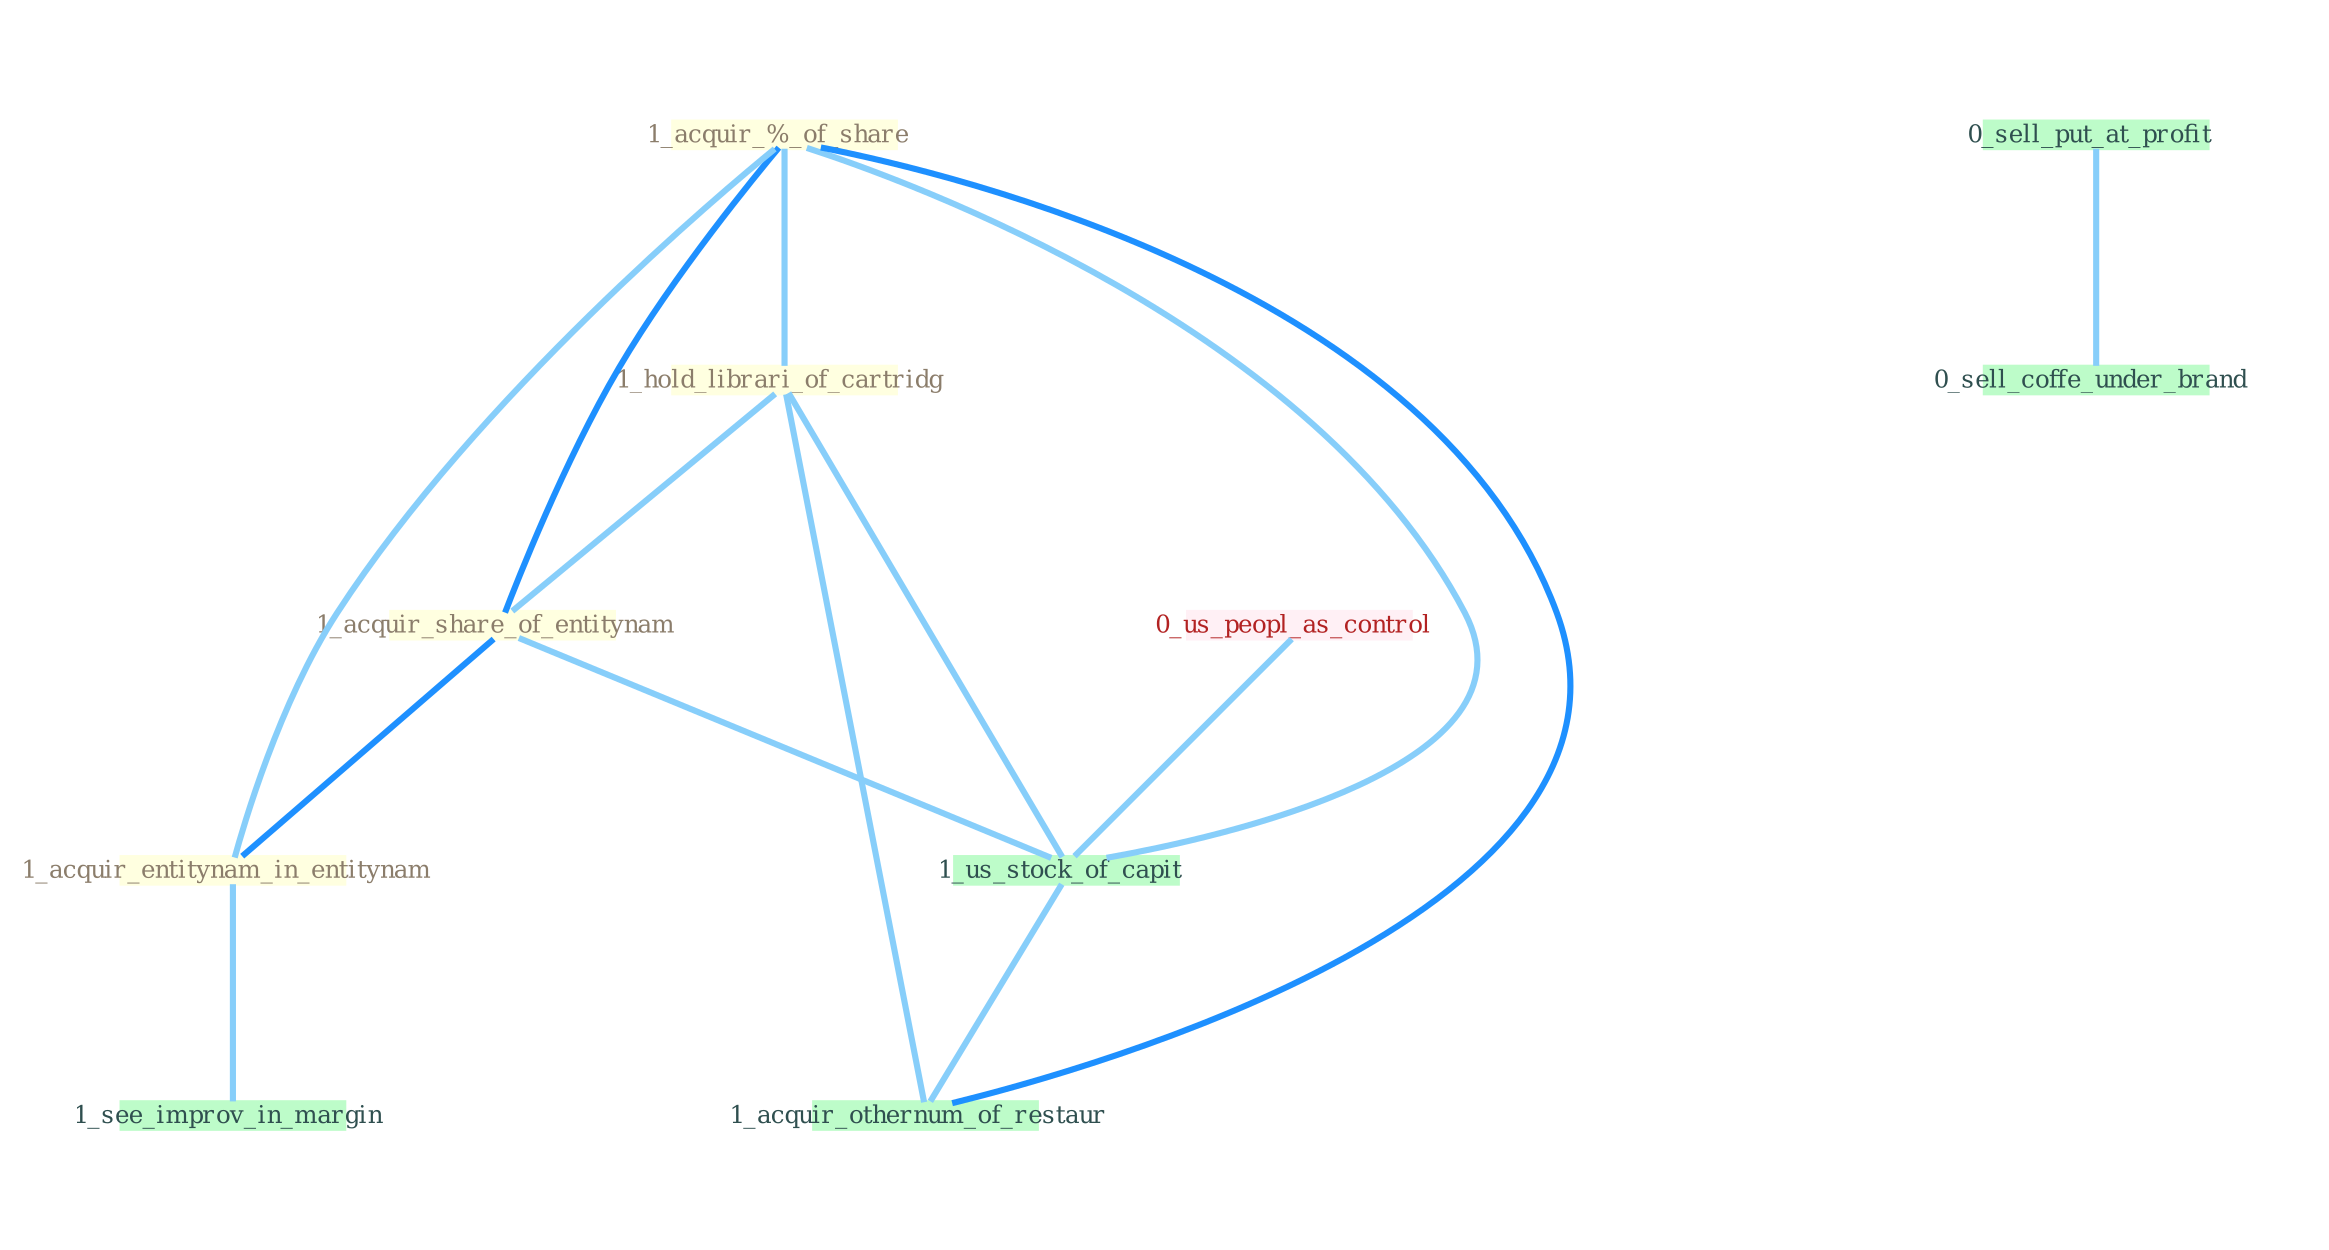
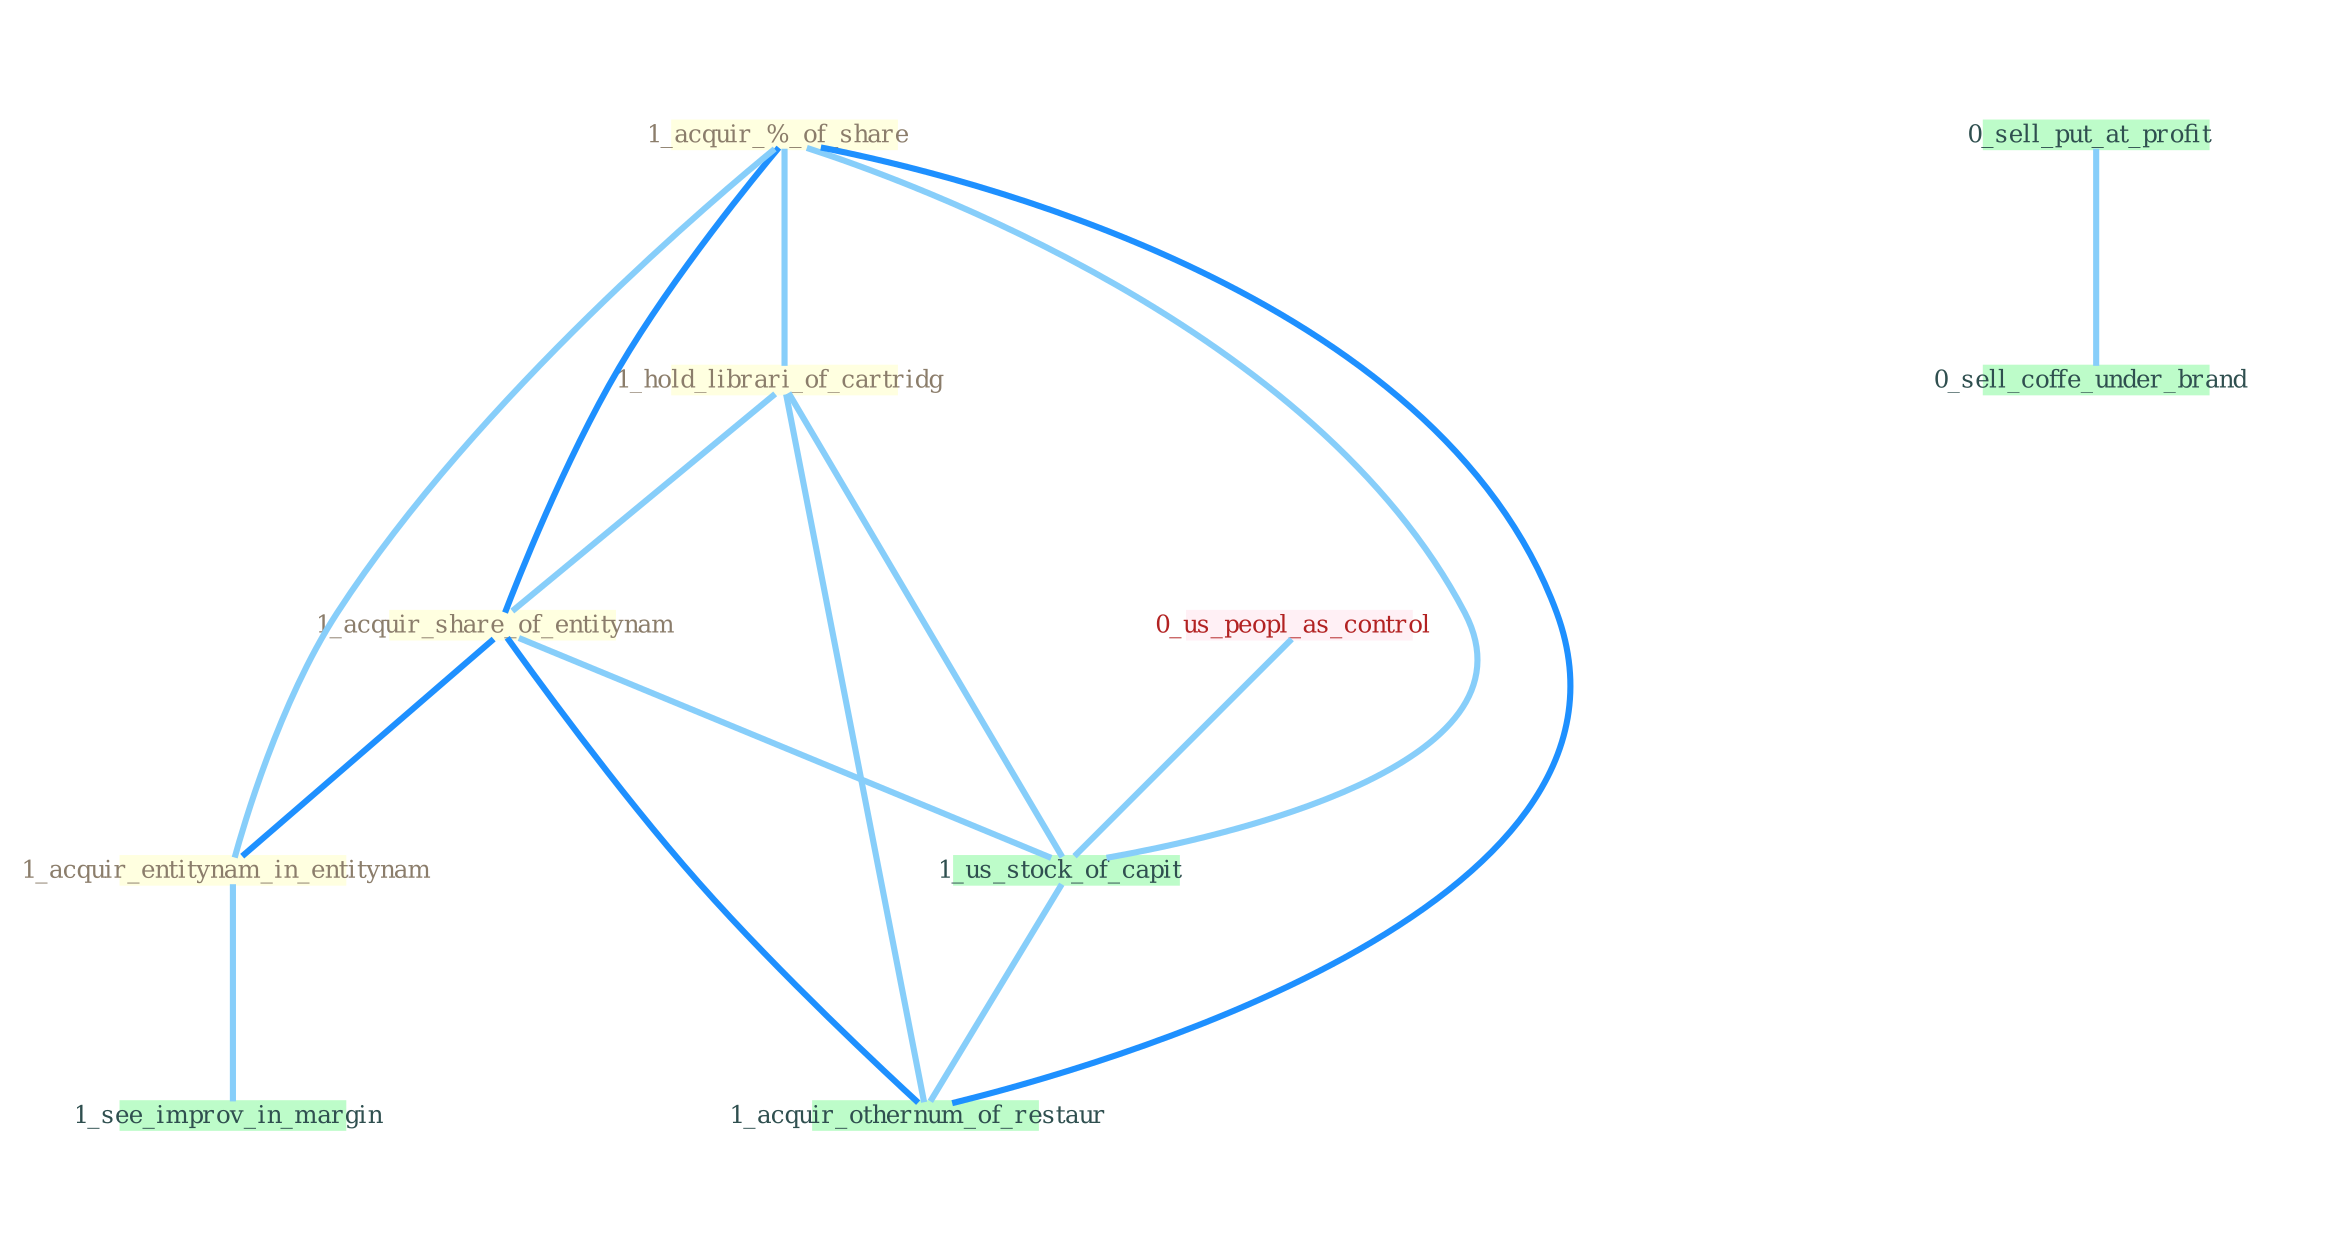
edge "1_acquir_share_of_entitynam" -- "1_acquir_othernum_of_restaur": added
